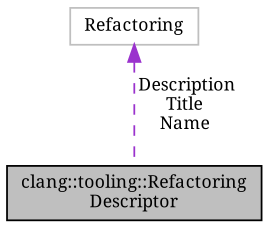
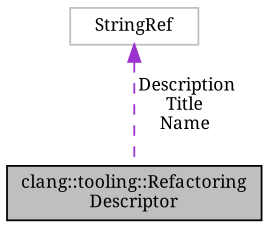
node "Refactoring": label "Refactoring" -> "StringRef"
